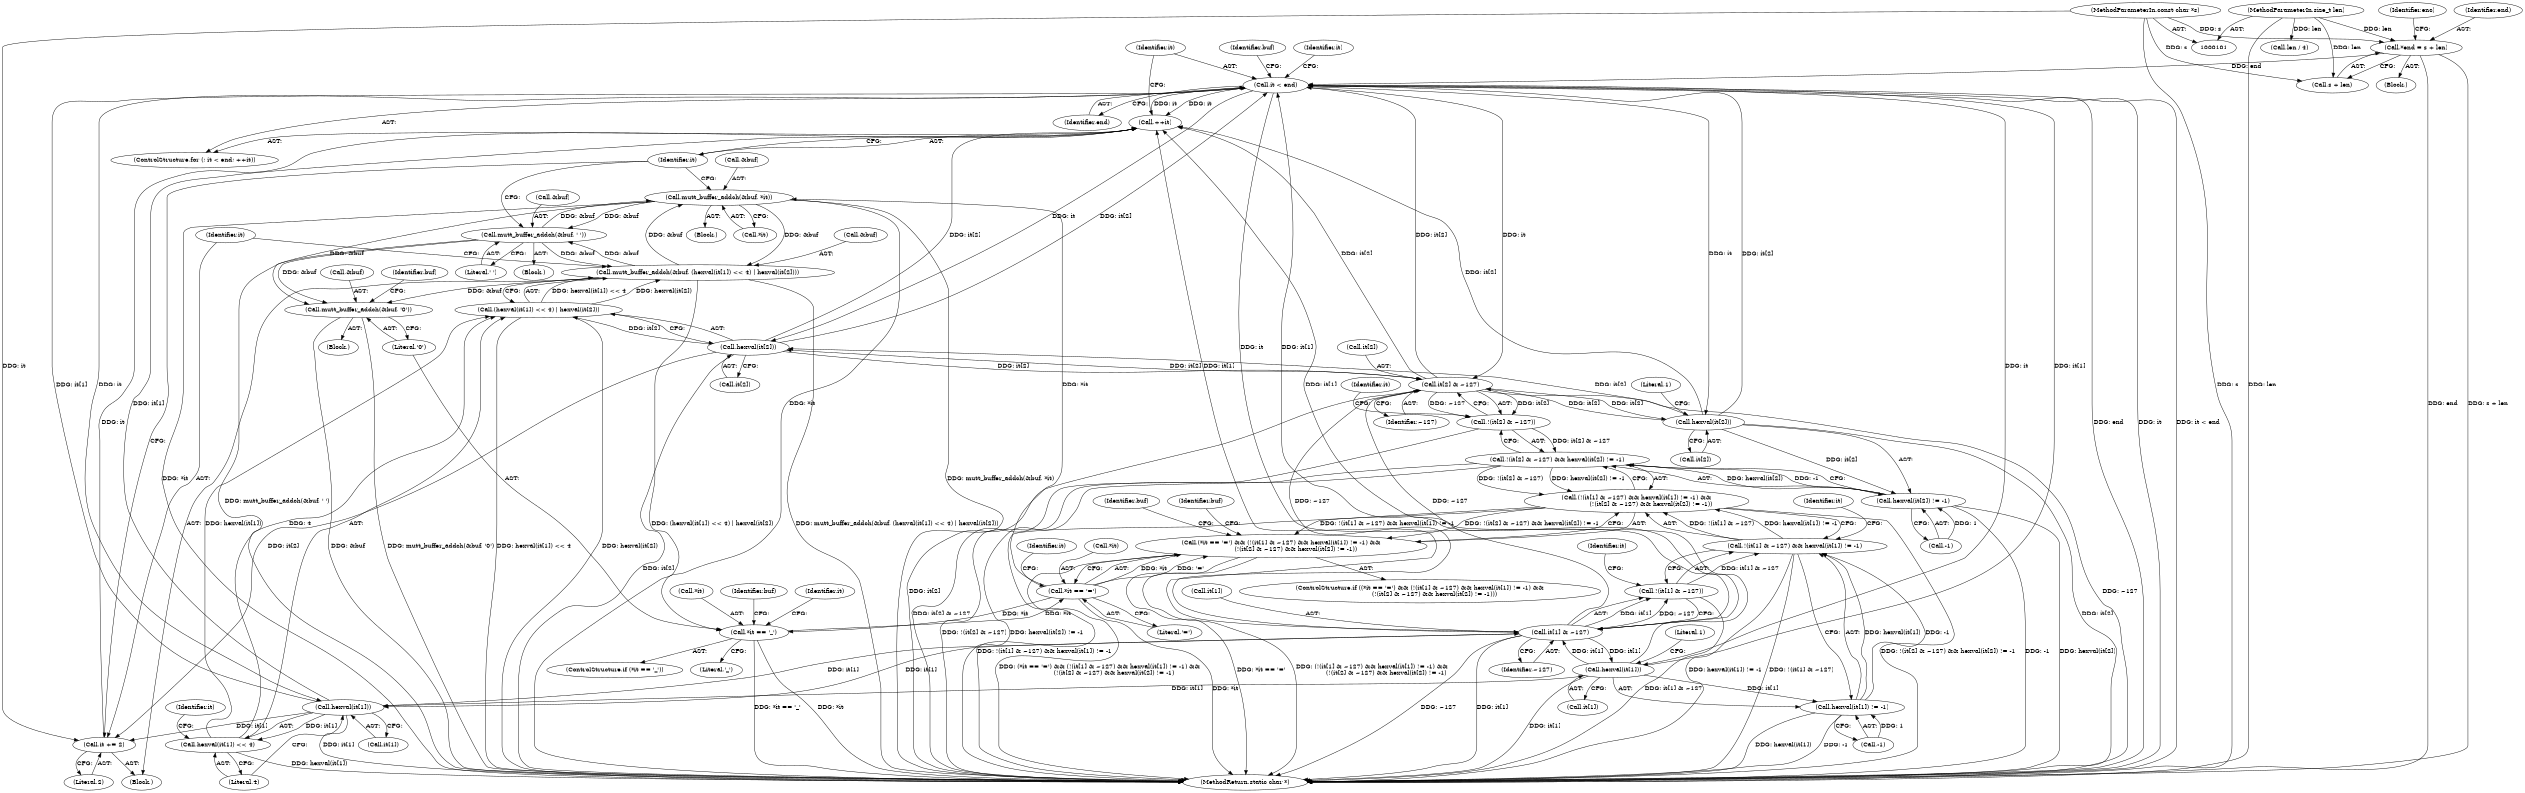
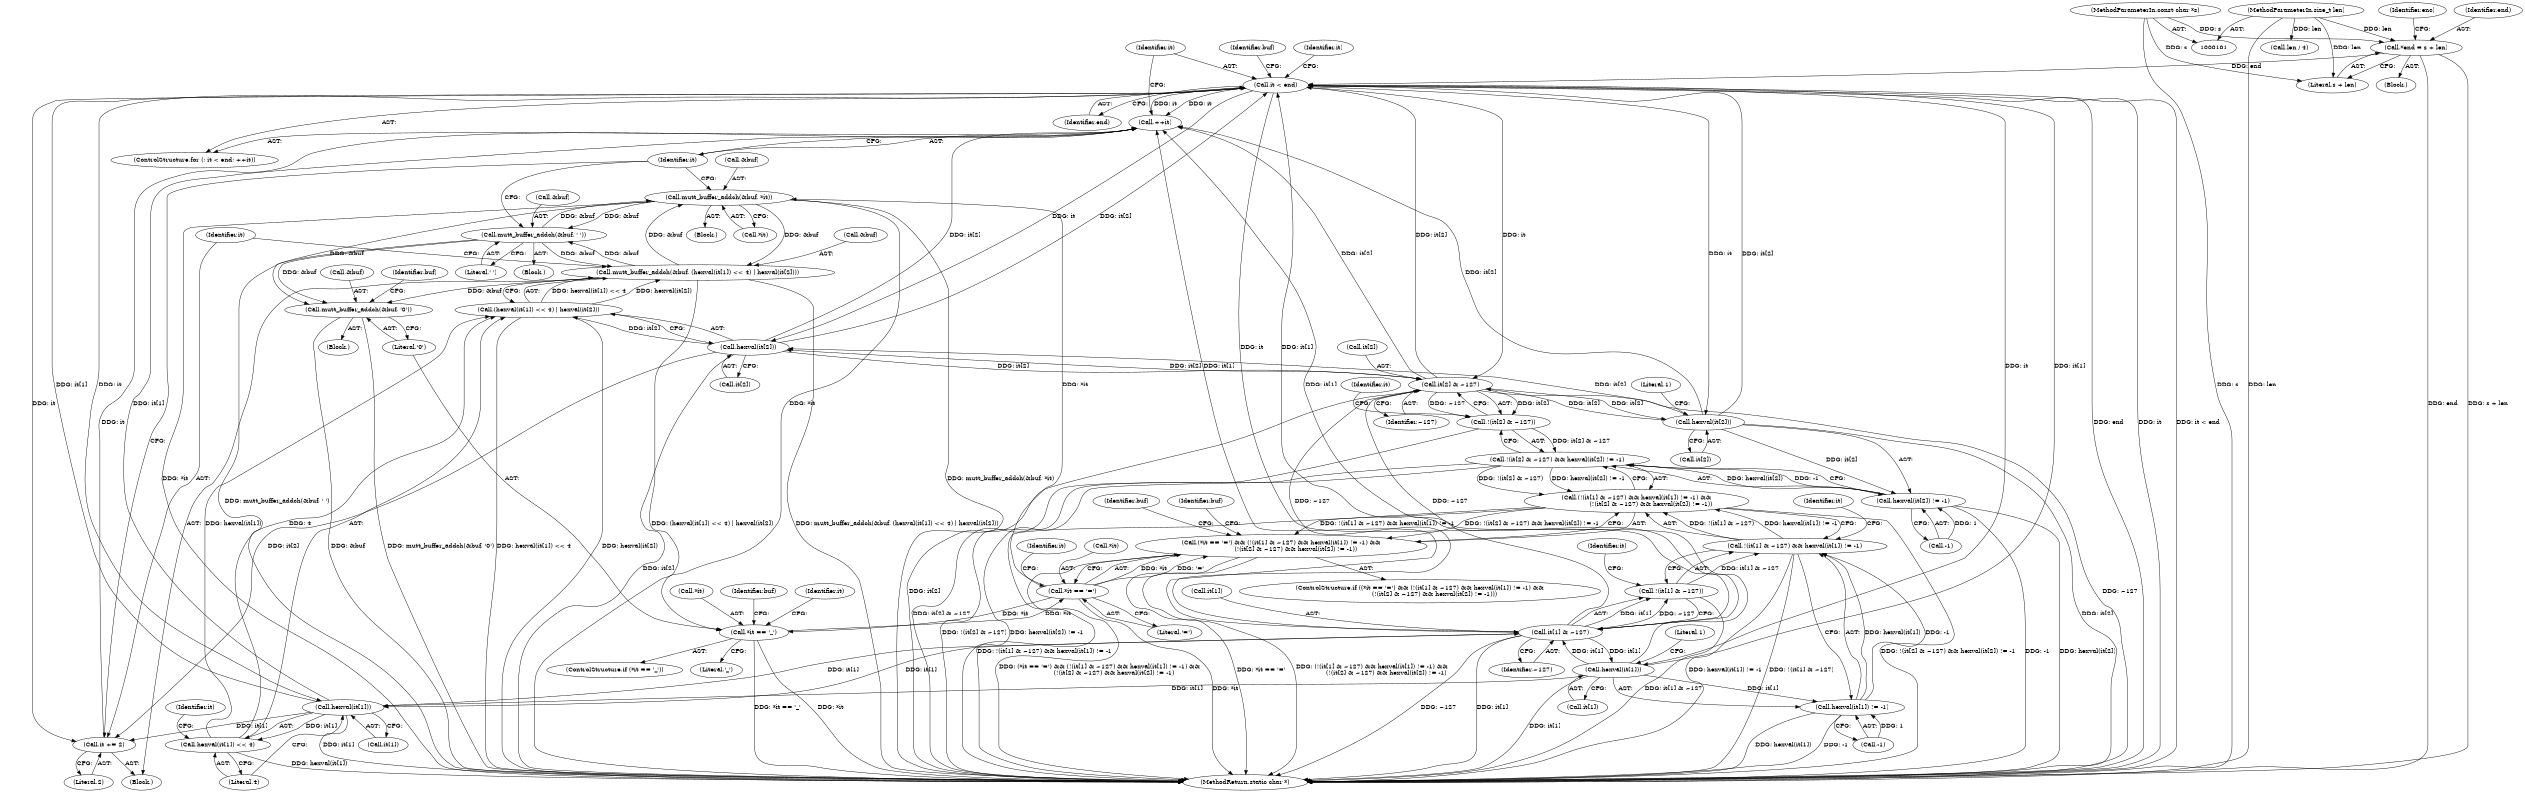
edge "(MethodParameterIn,const char *s)" -> "(Call,it += 2)": now "(Call,it < end)" -> "(Call,it += 2)"
node "(Call,s + len)": label "(Call,s + len)" -> "(Literal,s + len)"
